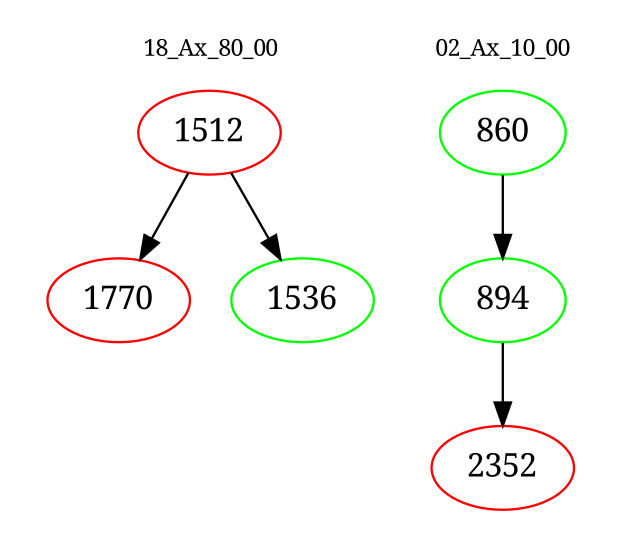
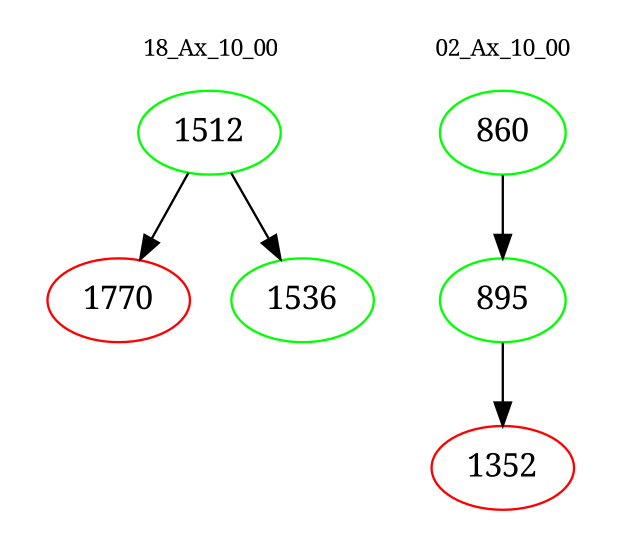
cluster "18_Ax_80_00": label "18_Ax_80_00" -> "18_Ax_10_00"
node "1512": color red -> green
node "894": label "894" -> "895"
node "2352": label "2352" -> "1352"
